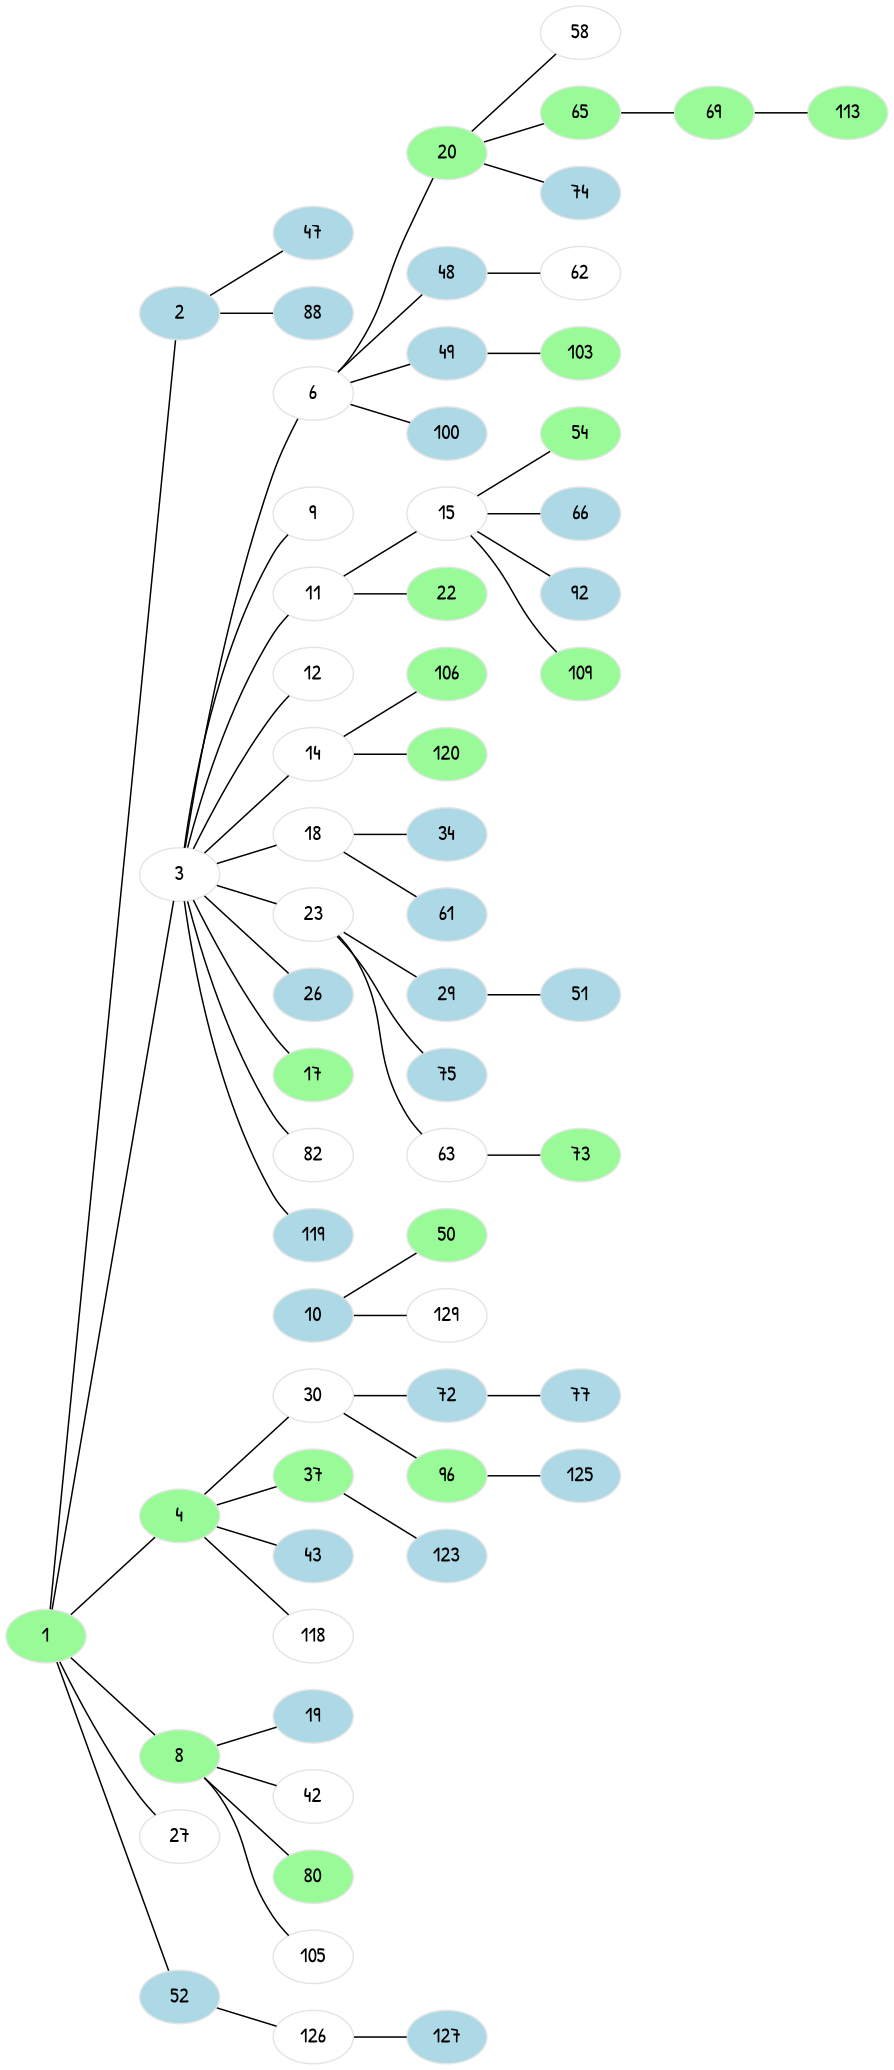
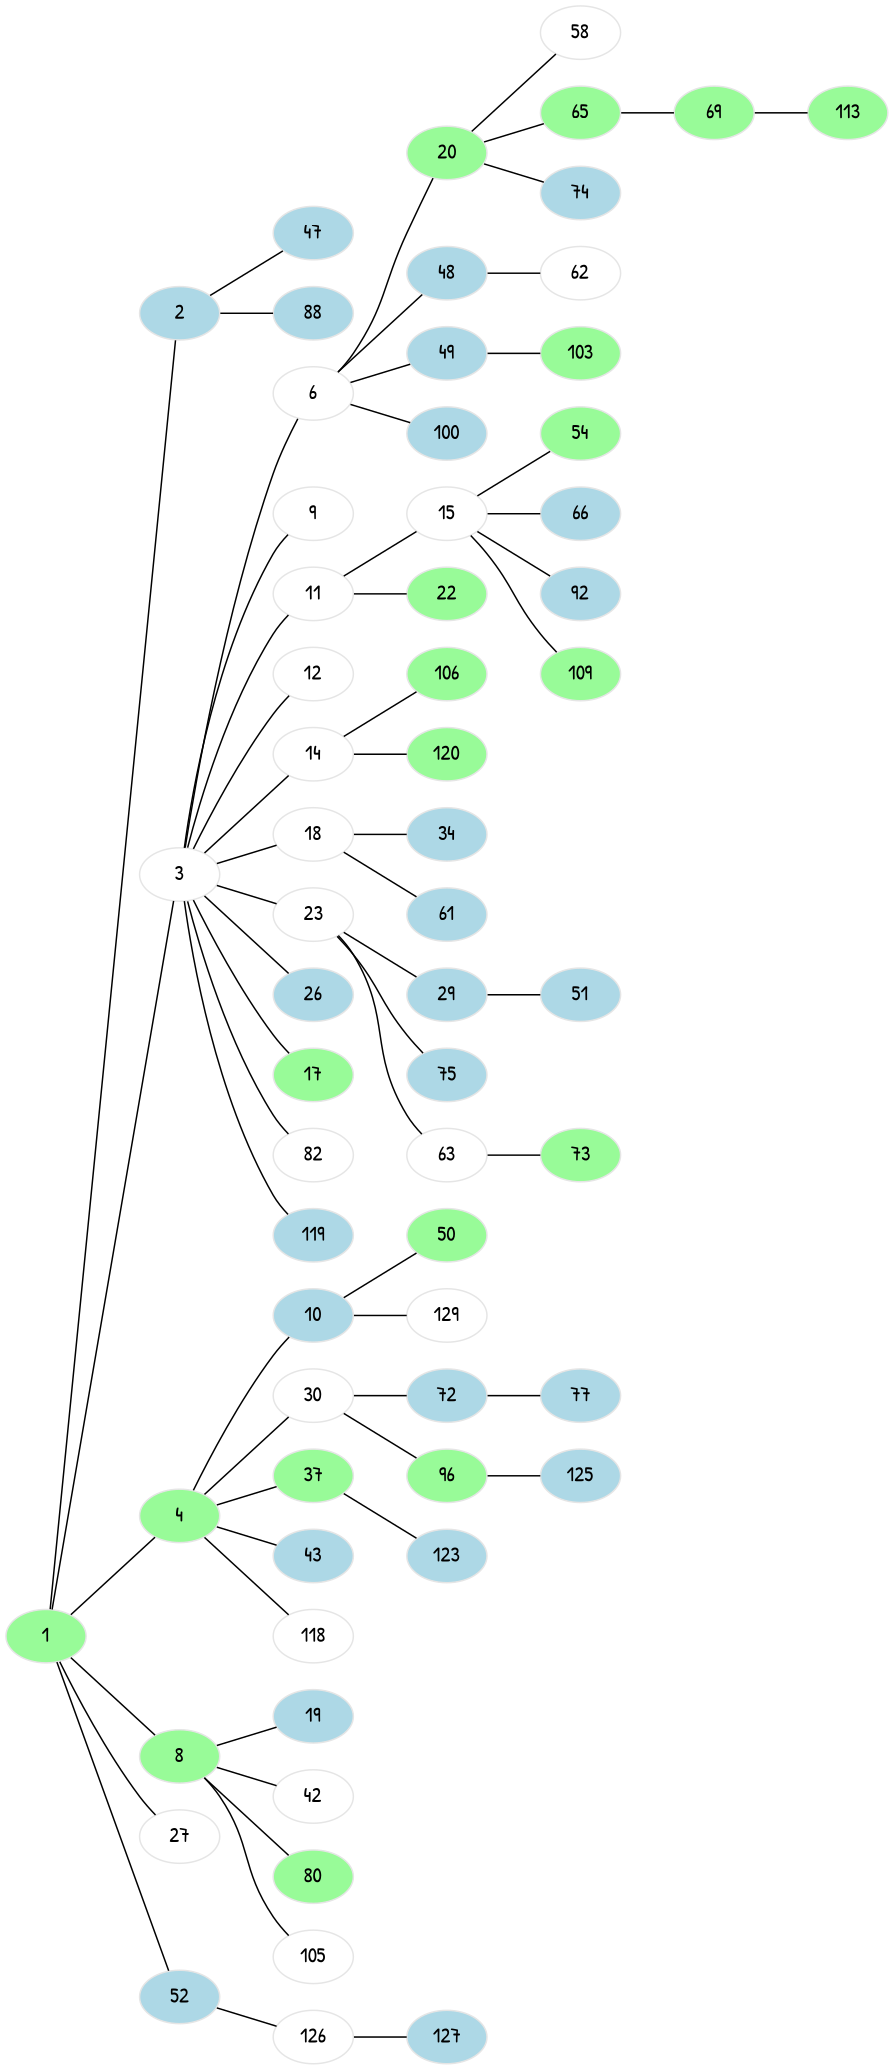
edge "10" -- "4": added
